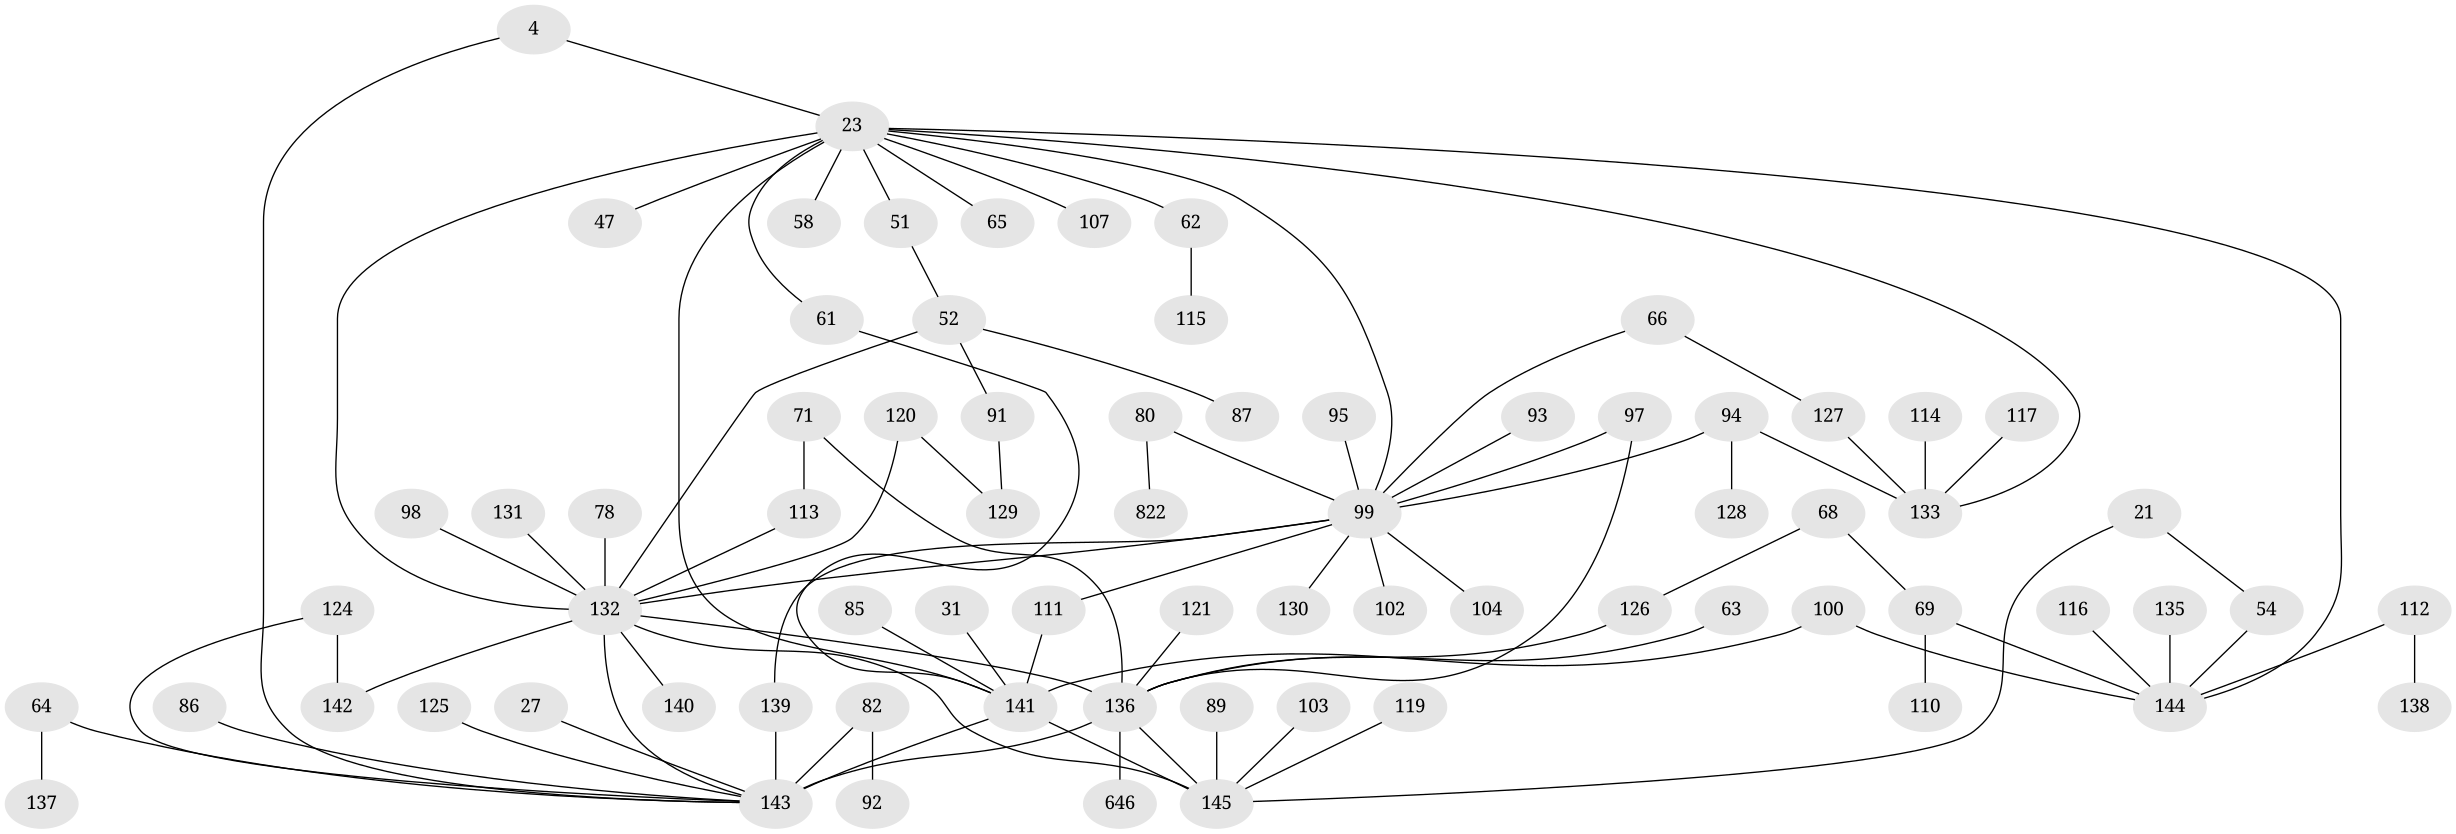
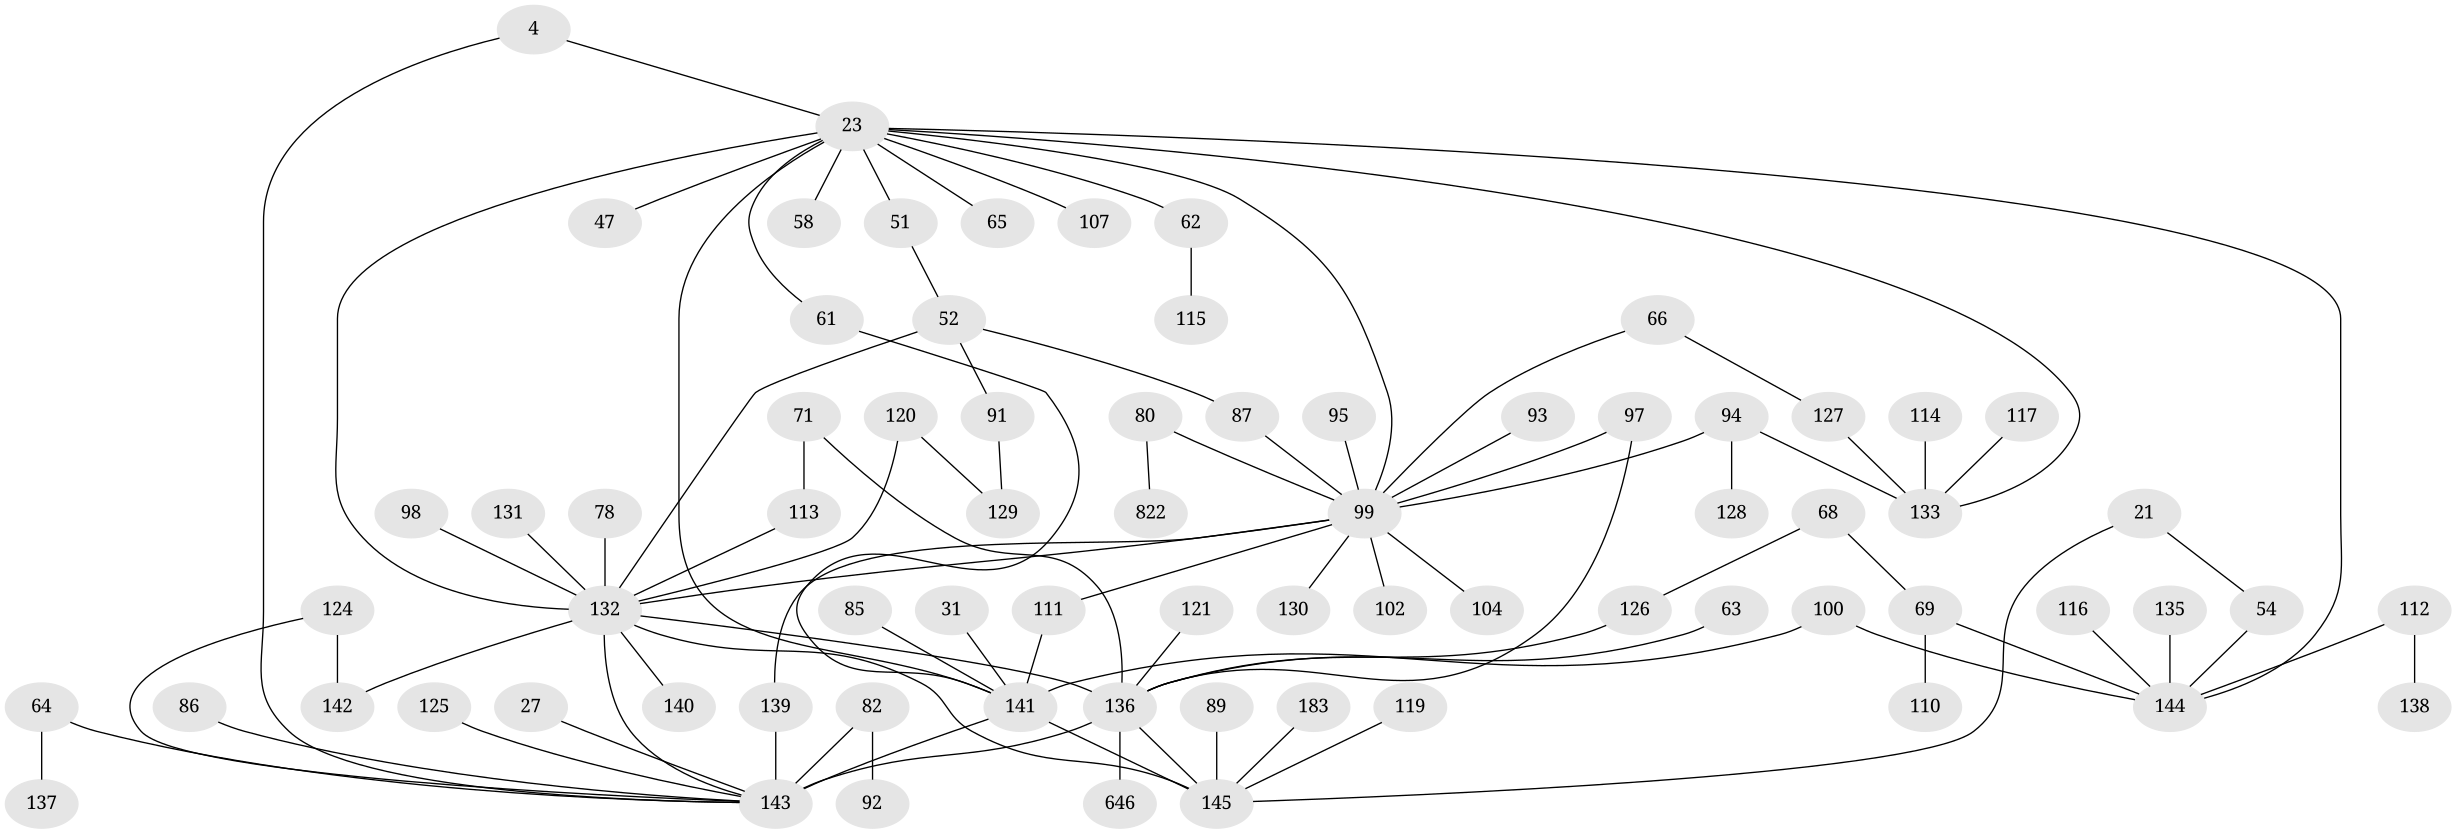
edge "87" -- "99": added
node "103": label "103" -> "183"
